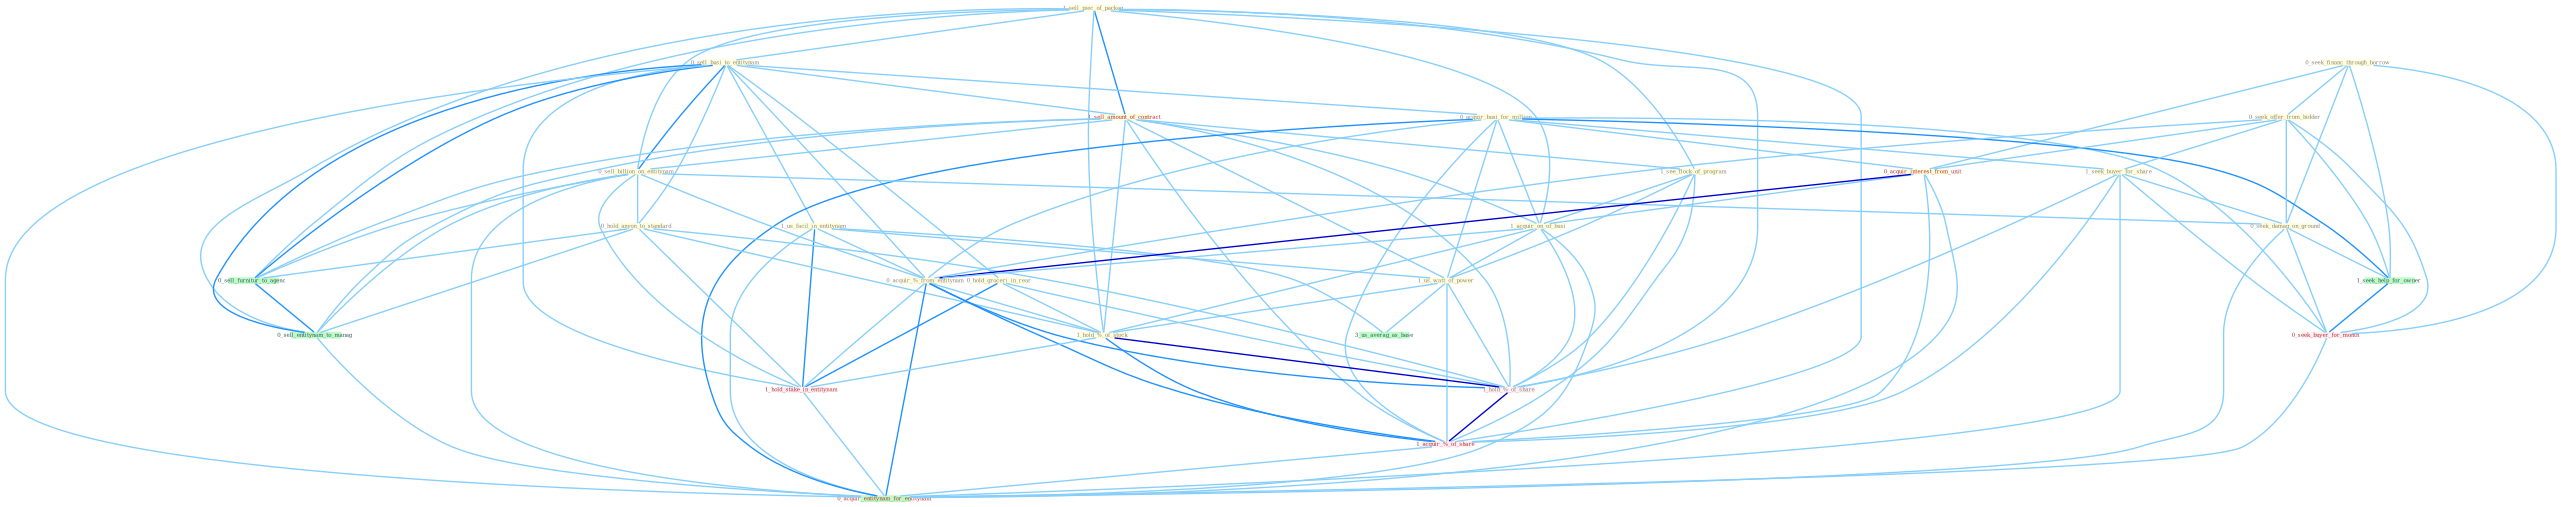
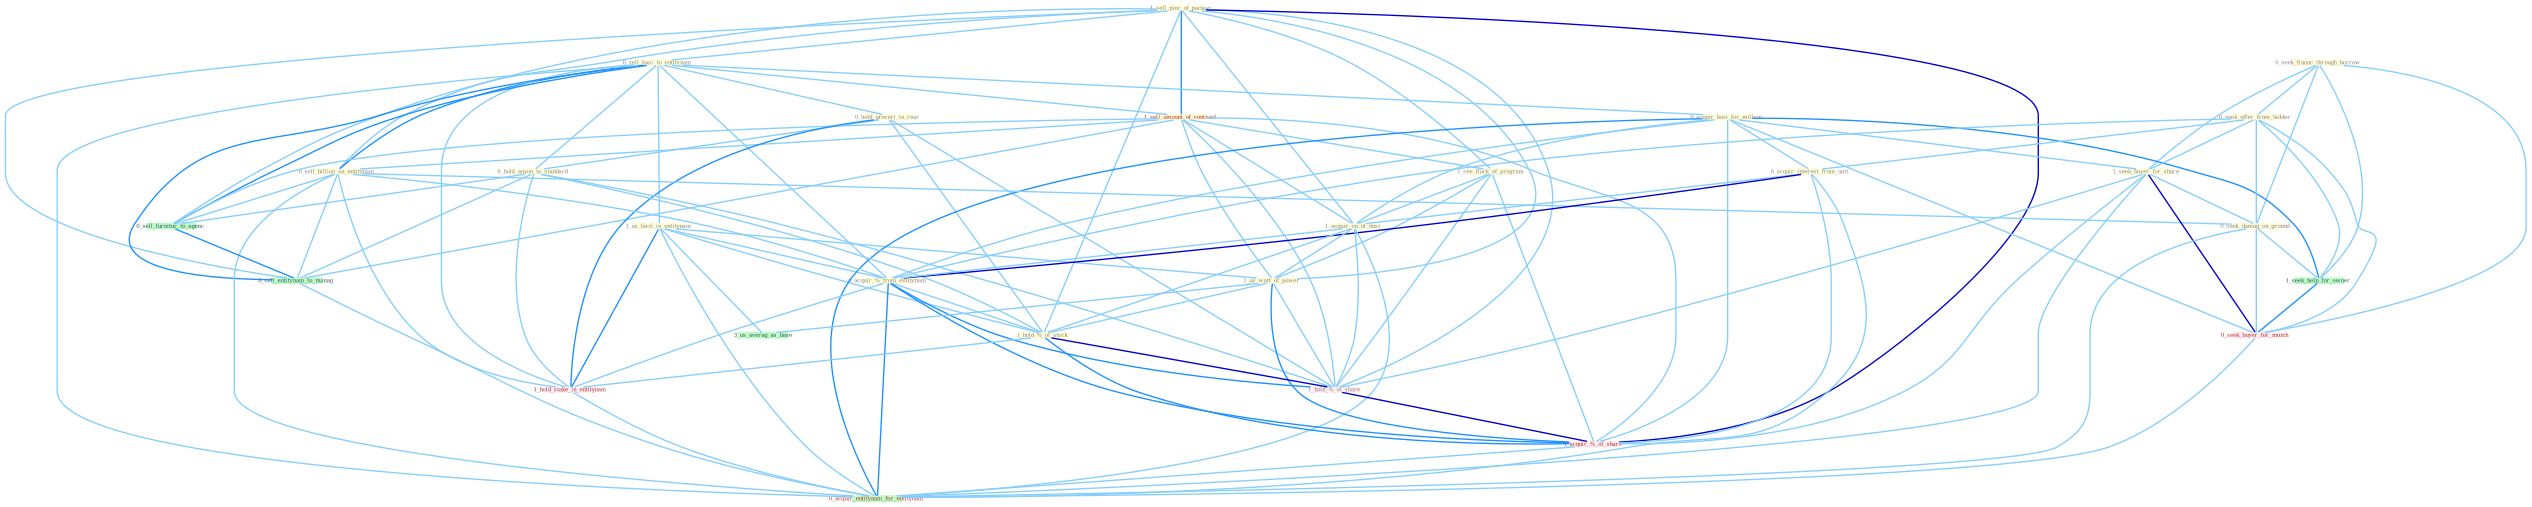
edge "1_sell_piec_of_packag" -- "1_acquir_%_of_share": color #87cefa -> #0000cd
edge "0_seek_financ_through_borrow" -- "0_acquir_interest_from_unit": now "0_seek_financ_through_borrow" -- "1_seek_buyer_for_share"
node "0_acquir_interest_from_unit": fontcolor #b22222 -> #8b7d6b
edge "0_sell_billion_on_entitynam" -- "0_hold_anyon_to_standard": now "0_hold_groceri_in_rear" -- "0_hold_anyon_to_standard"
edge "0_acquir_busi_for_million" -- "1_us_watt_of_power": now "1_sell_piec_of_packag" -- "1_us_watt_of_power"
edge "1_sell_amount_of_contract" -- "1_hold_%_of_stock": now "1_us_facil_in_entitynam" -- "1_hold_%_of_stock"
edge "1_seek_buyer_for_share" -- "0_seek_buyer_for_month": color #87cefa -> #0000cd
edge "1_us_watt_of_power" -- "1_acquir_%_of_share": color #87cefa -> #1e90ff
